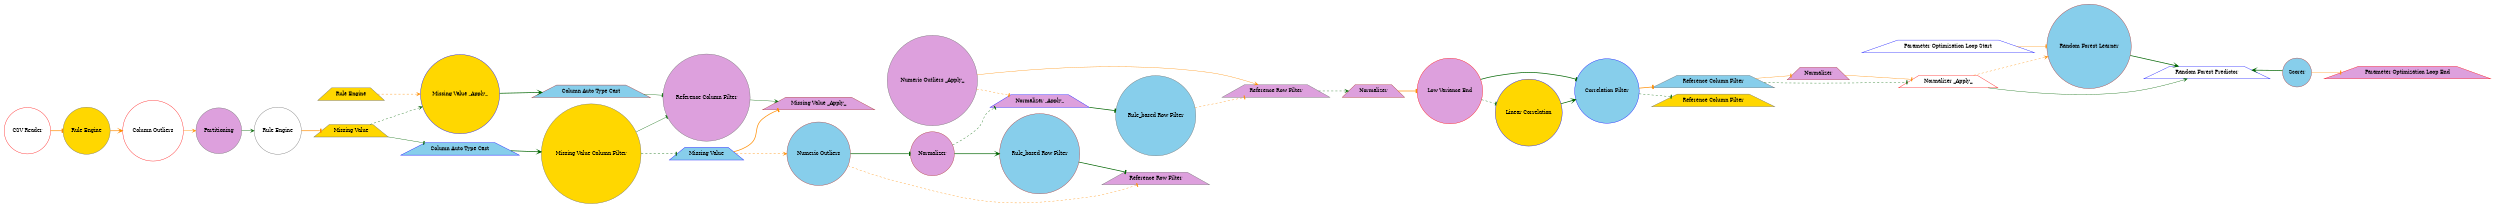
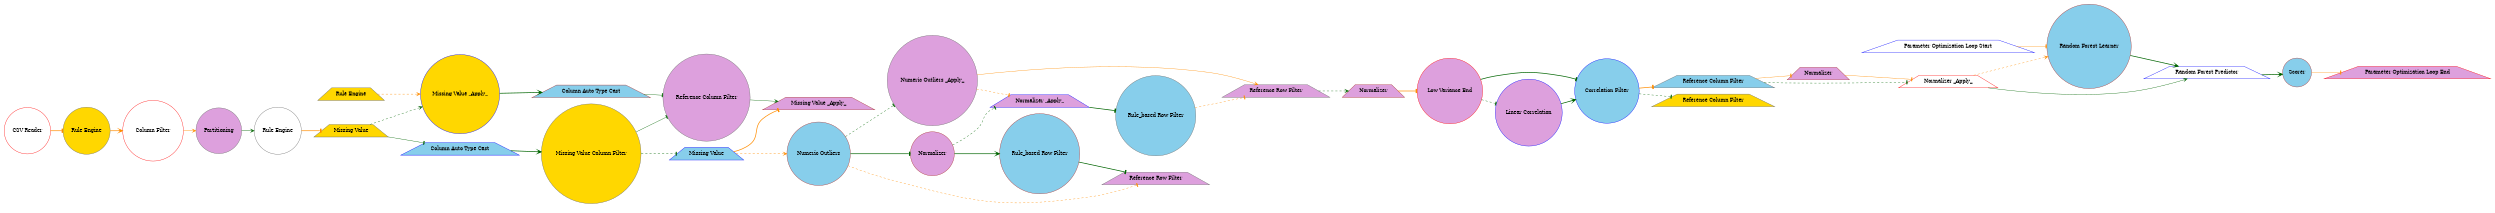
edge "Scorer" -> "Random Forest Predictor": reversed
node "Linear Correlation": fillcolor gold -> plum
edge "Numeric Outliers" -> "Numeric Outliers _Apply_": added
node "Column Outliers": label "Column Outliers" -> "Column Filter"
